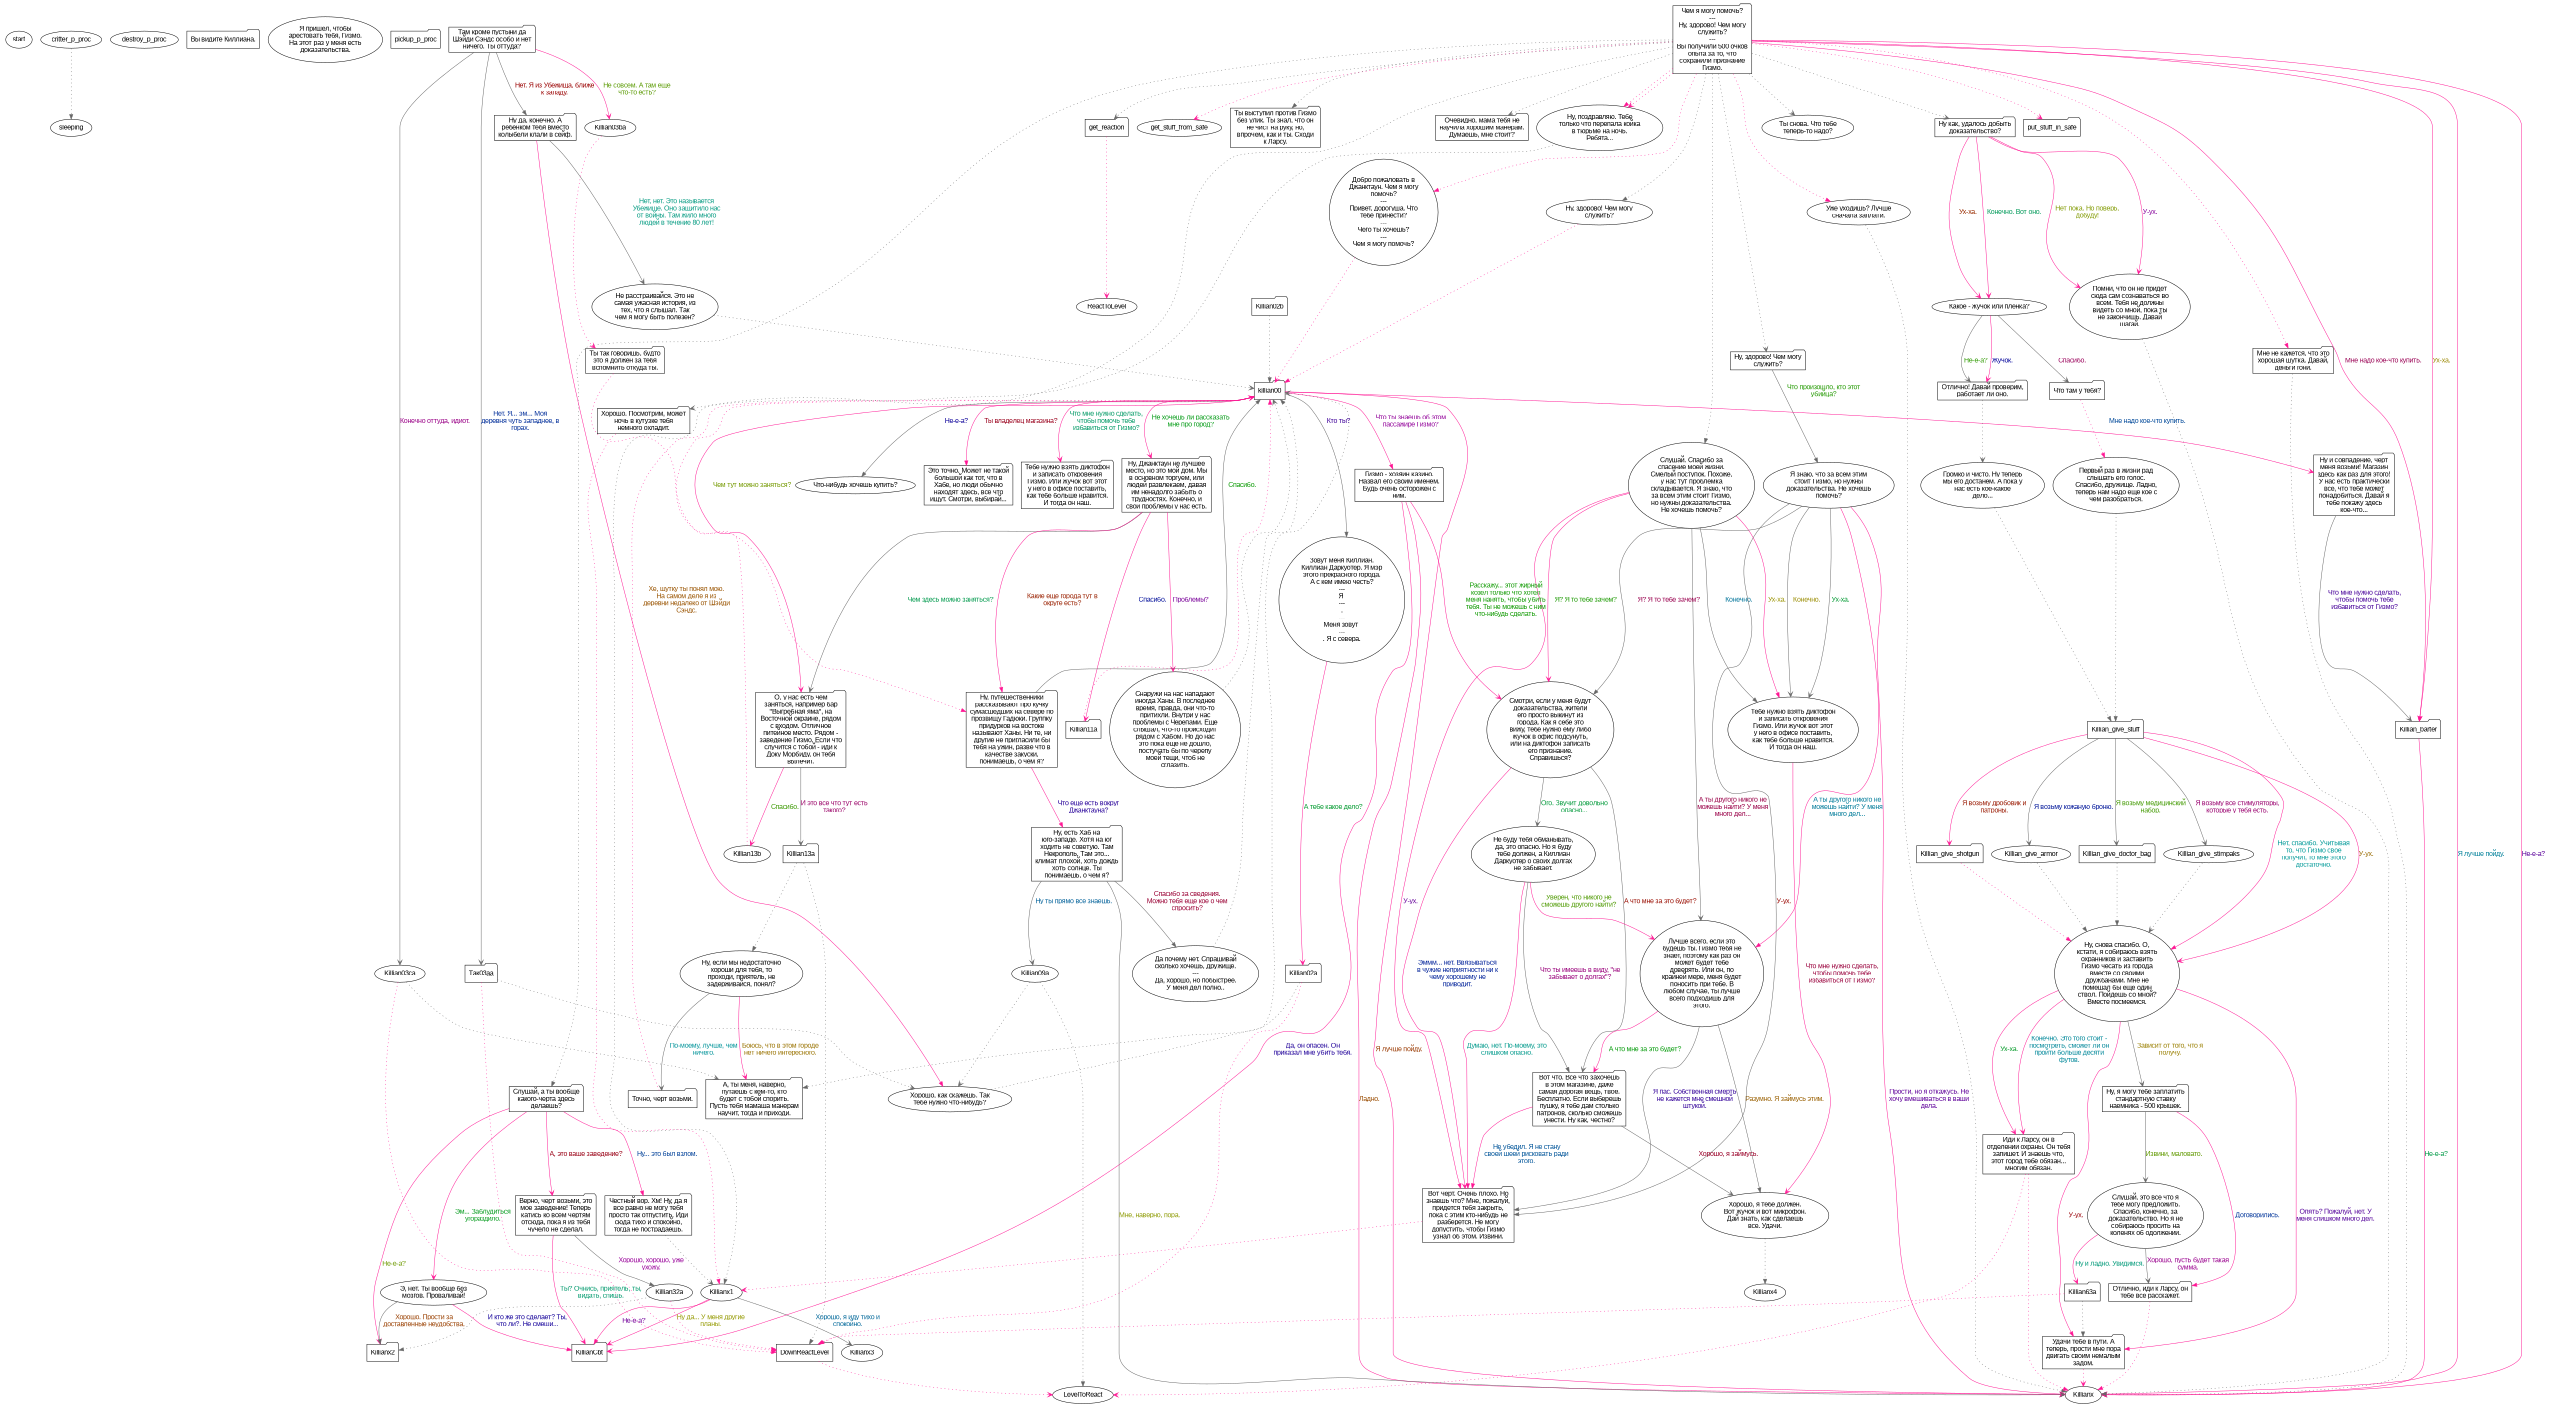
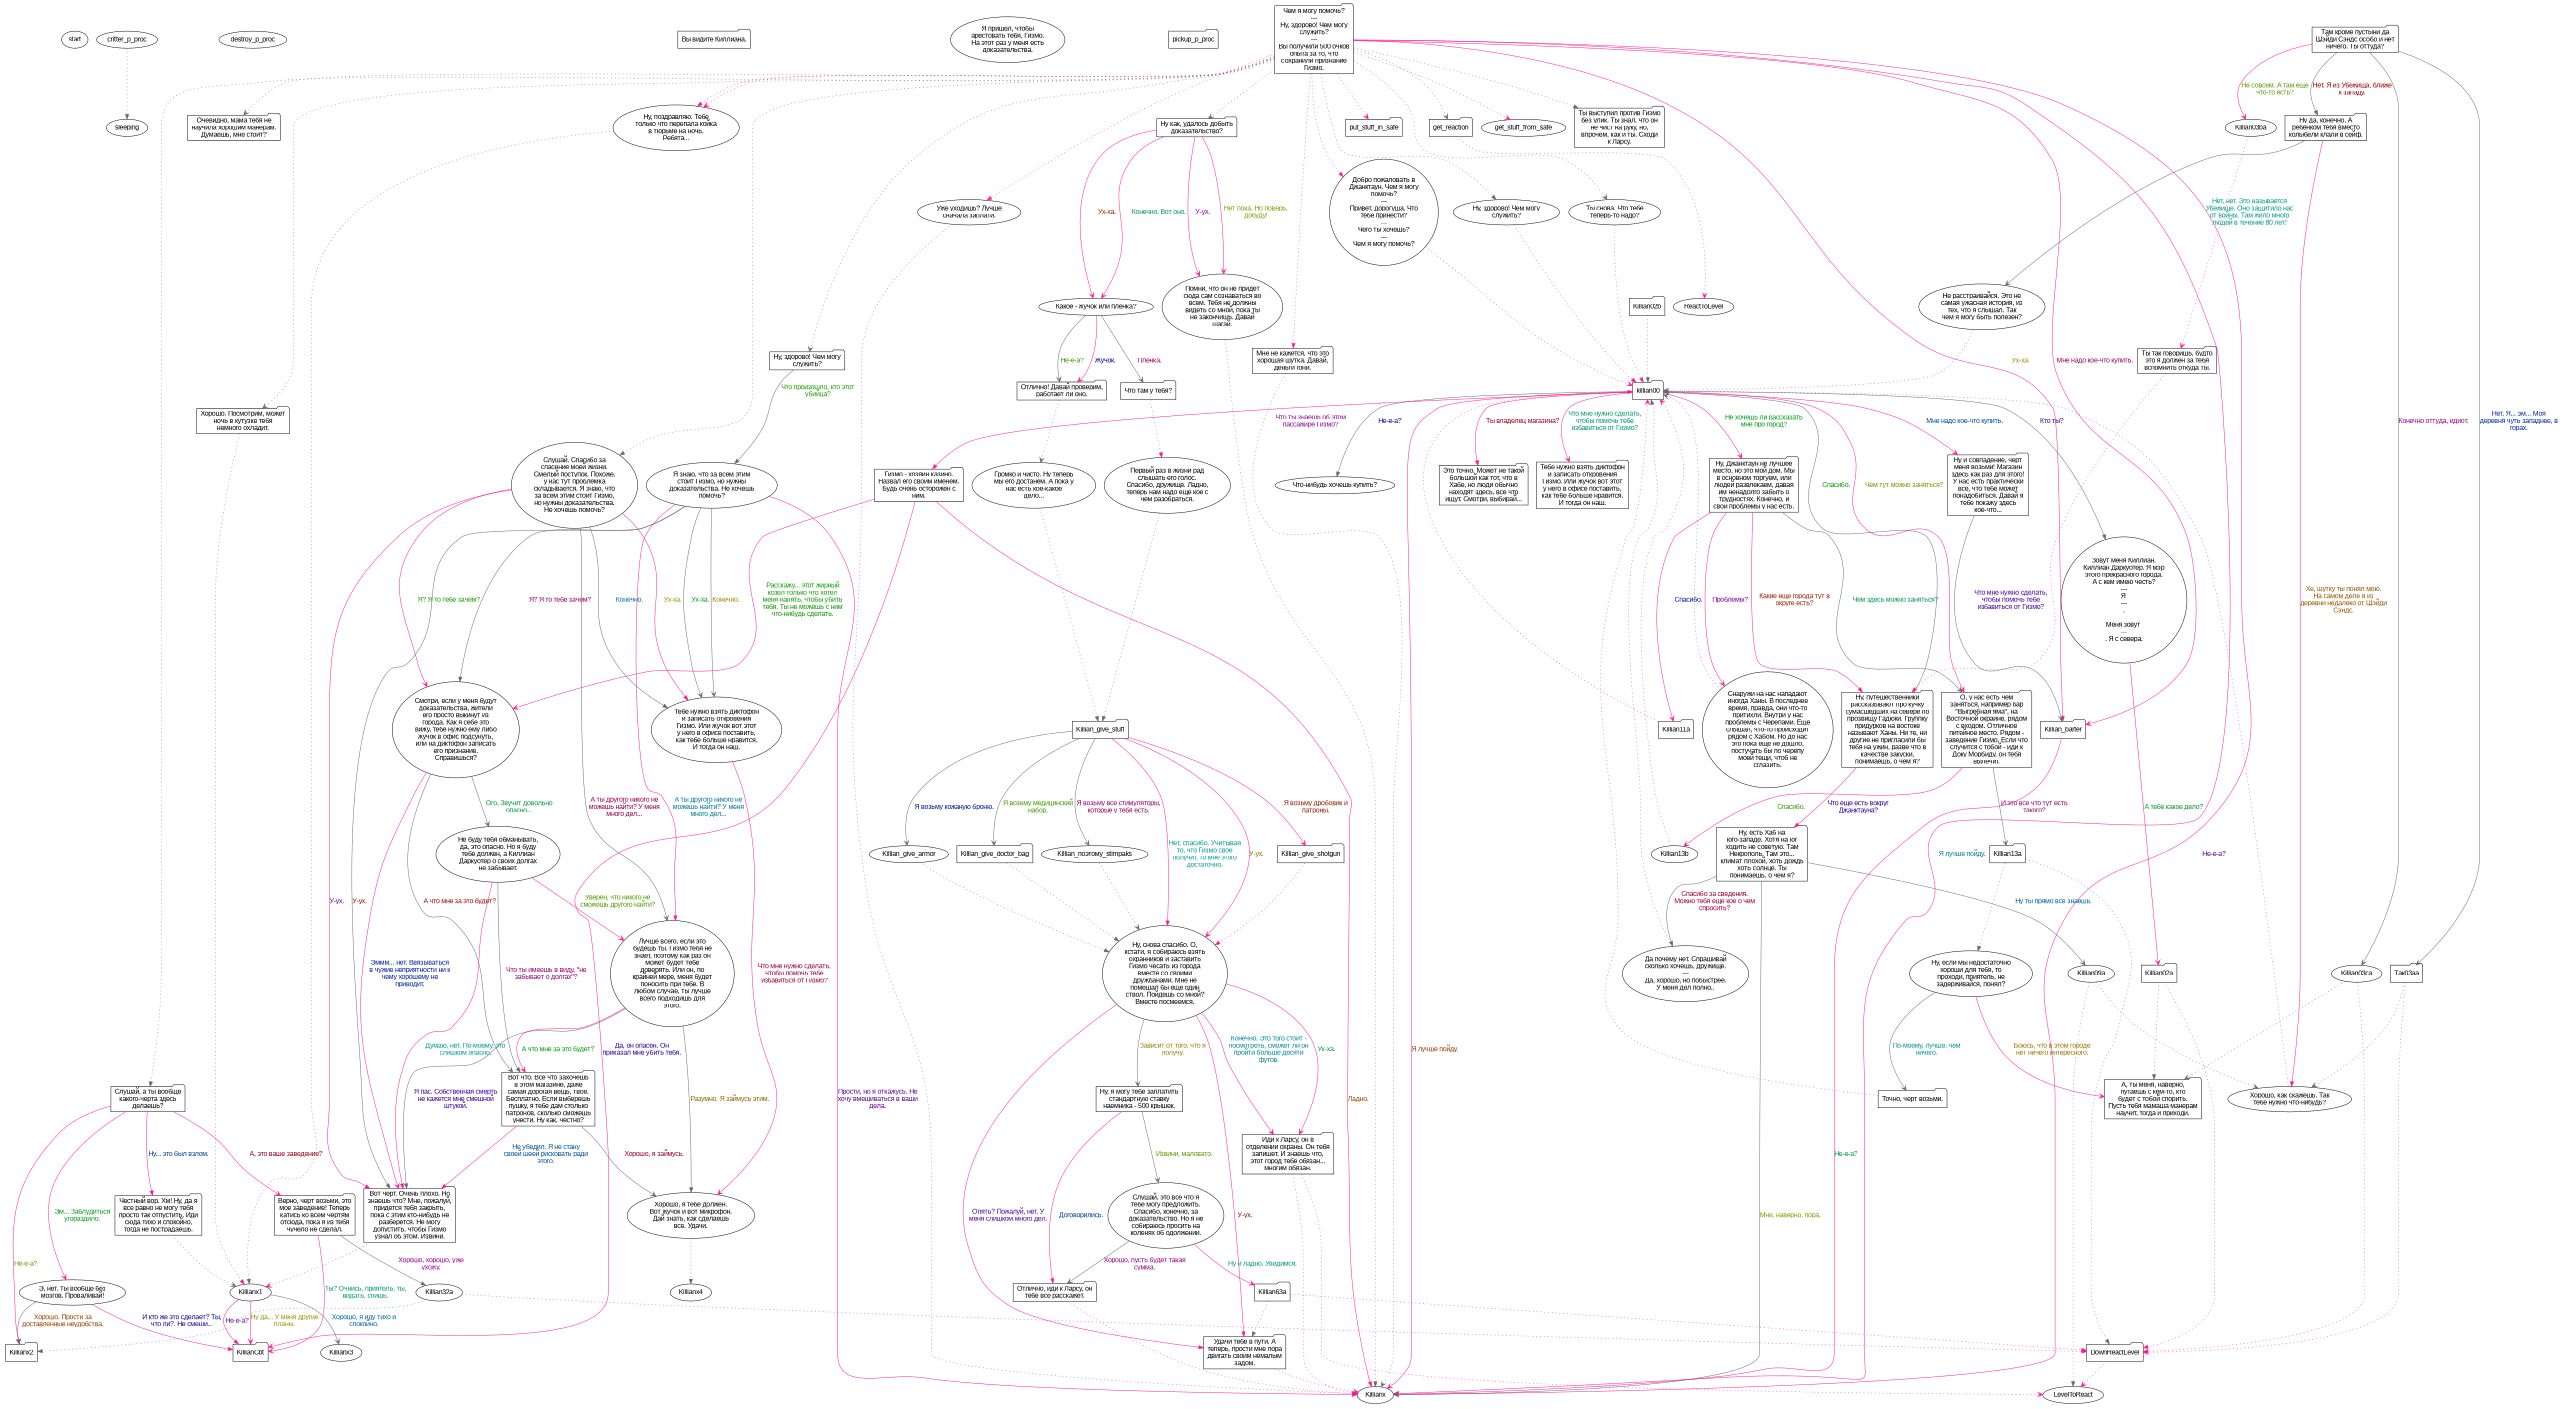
edge "Ты снова. Что тебе теперь-то надо?" -> "killian00": added
edge "Какое - жучок или пленка?" -> "Что там у тебя?": label "Спасибо." -> "Пленка."
node "Killian_give_stimpaks": label "Killian_give_stimpaks" -> "Killian_поэтому_stimpaks"
